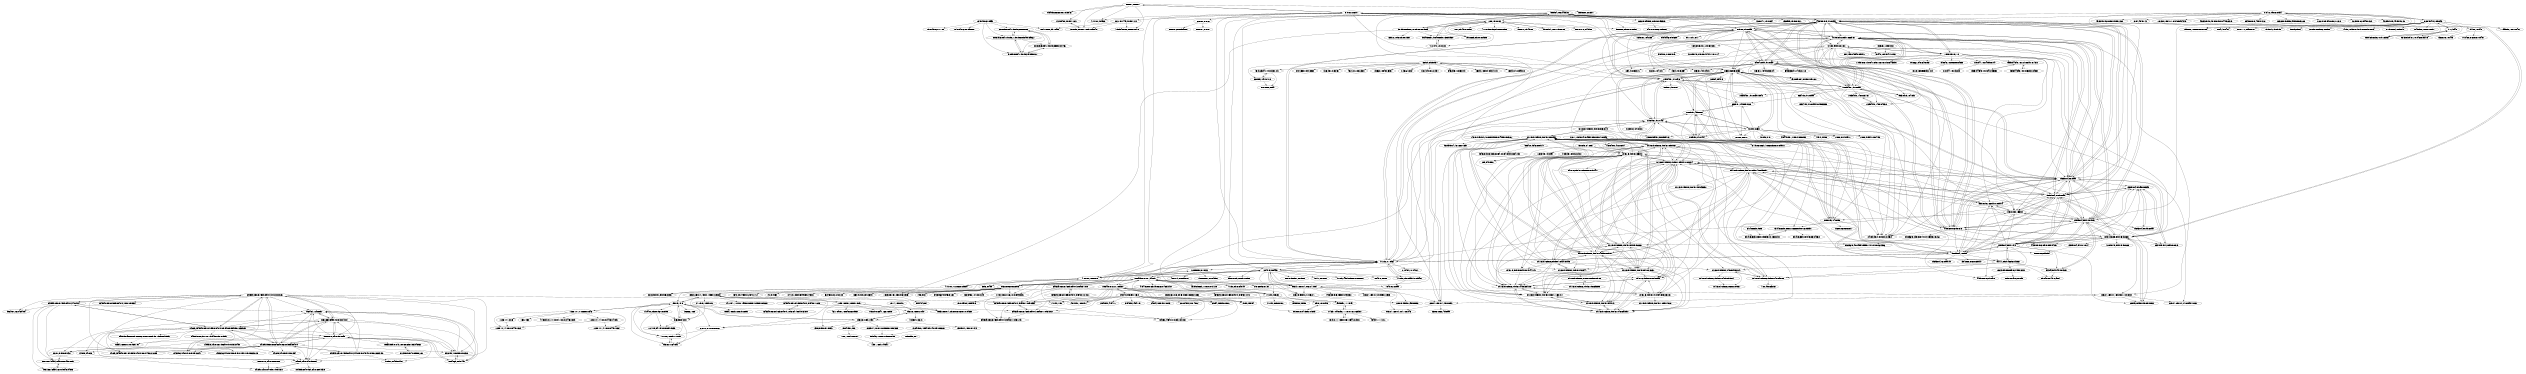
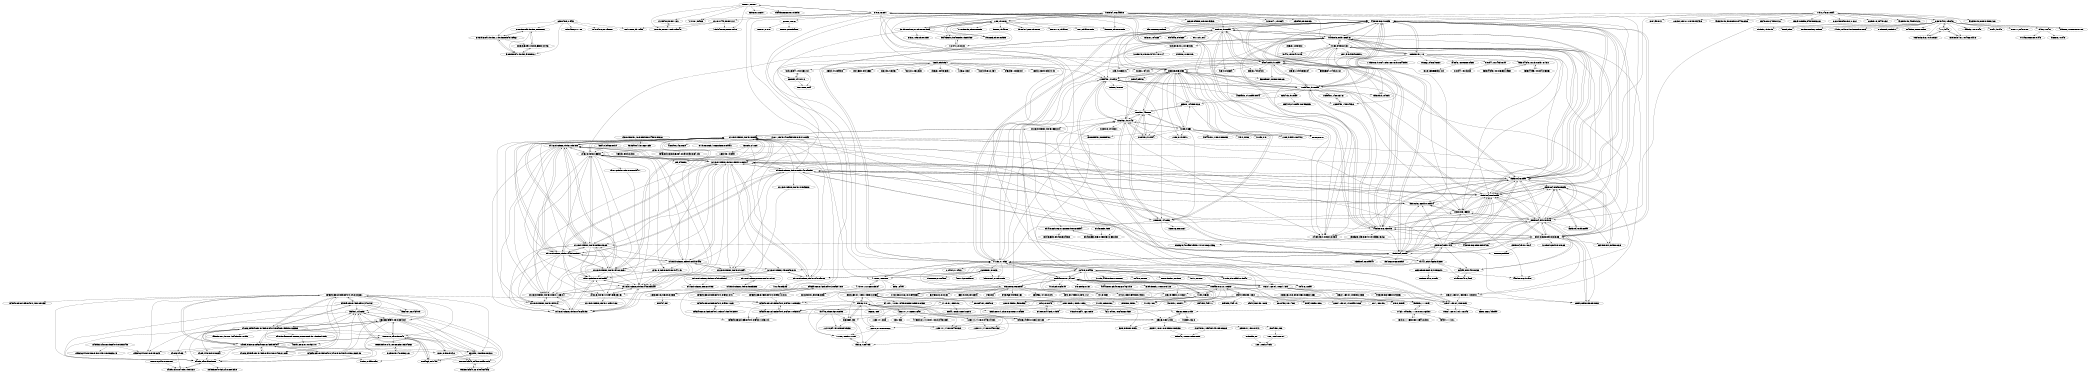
edge "sdr-enthusiasts/docker-adsbexchange" -> "sdr-enthusiasts/docker-piaware": added
edge "TUDelft-CNS-ATM/openap" -> "ucfopen/fuelphp-crash-course": now "DGAC/Acropole" -> "ucfopen/fuelphp-crash-course"
